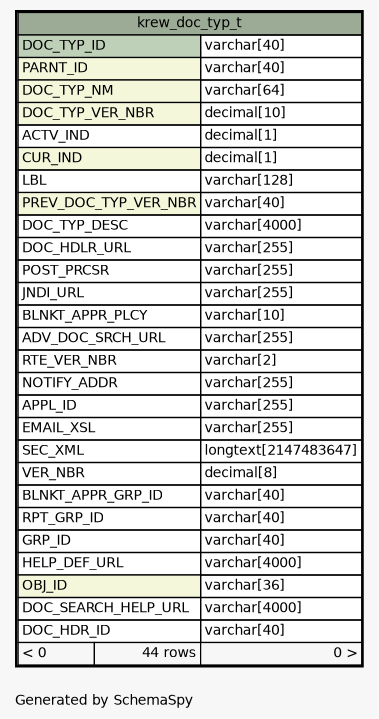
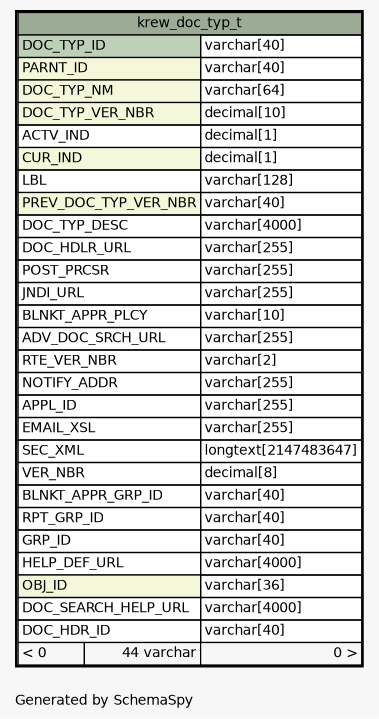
node "krew_doc_typ_t": text "44 rows" -> "44 varchar"
